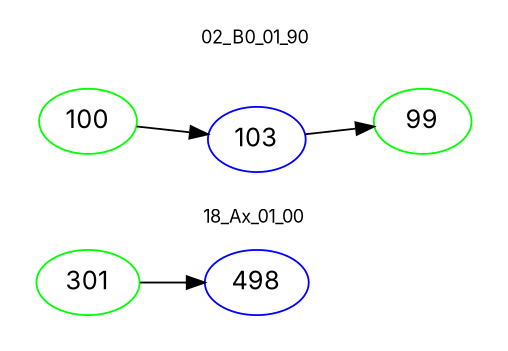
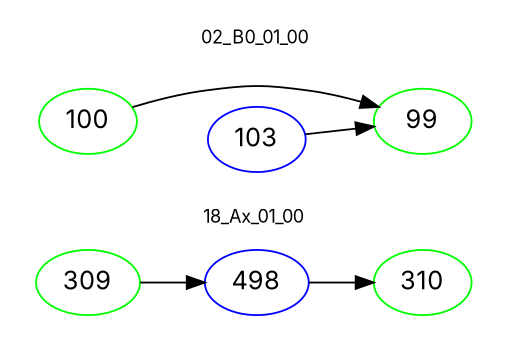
cluster "02_B0_01_90": label "02_B0_01_90" -> "02_B0_01_00"
edge "100" -> "103": now "100" -> "99"
node "301": label "301" -> "309"
node "310": added
